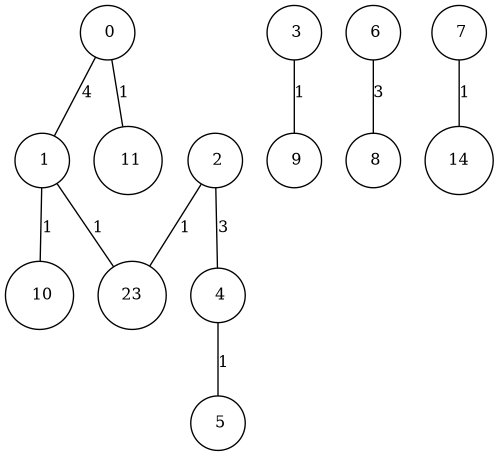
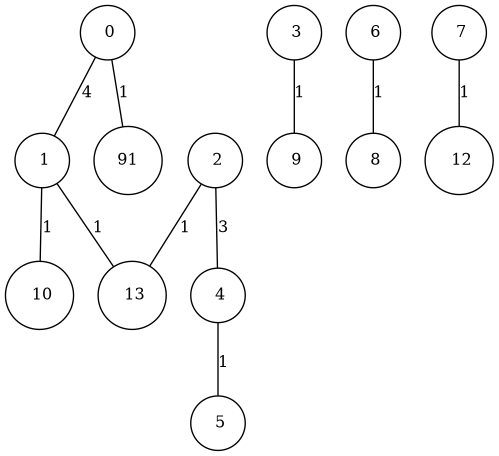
edge "6" -- "8": label "3" -> "1"
node "11": label "11" -> "91"
node "14": label "14" -> "12"
node "23": label "23" -> "13"
